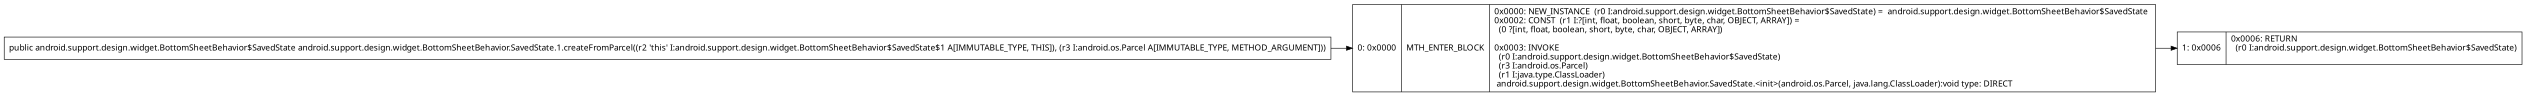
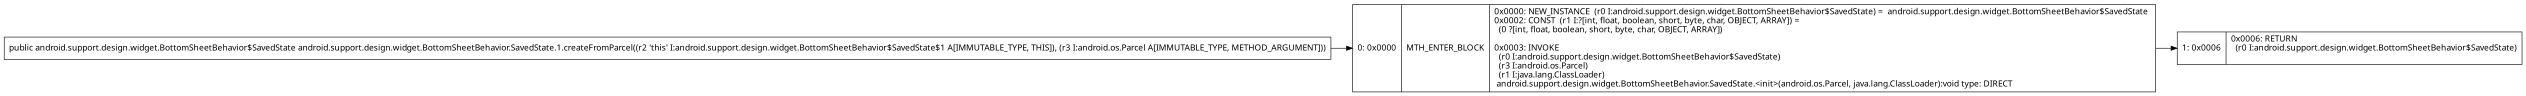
node "0: 0x0000": text "(r1 I:java.type.ClassLoader)" -> "(r1 I:java.lang.ClassLoader)"
